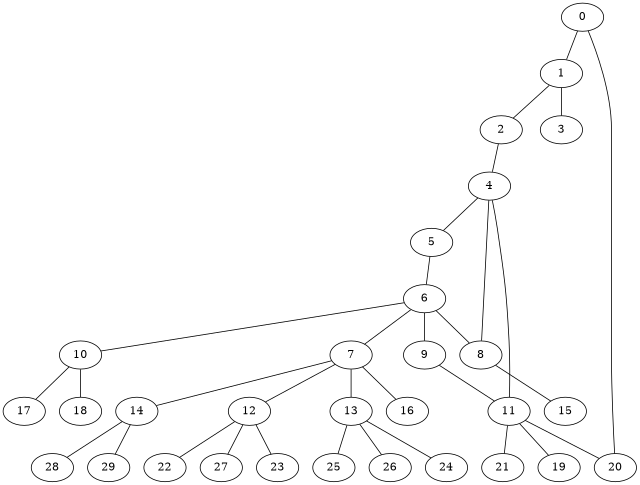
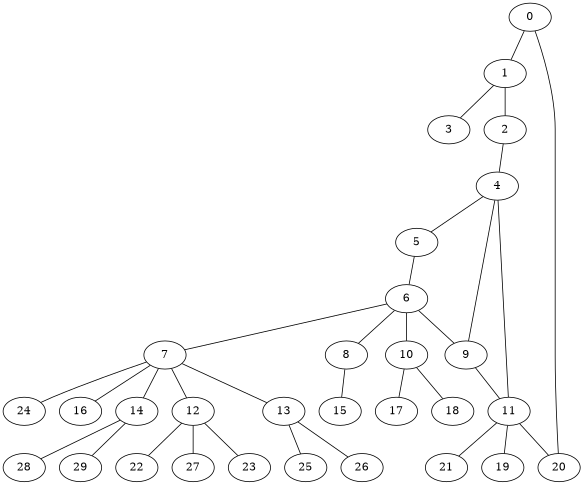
edge "4" -- "8": now "4" -- "9"
edge "13" -- "24": now "7" -- "24"
